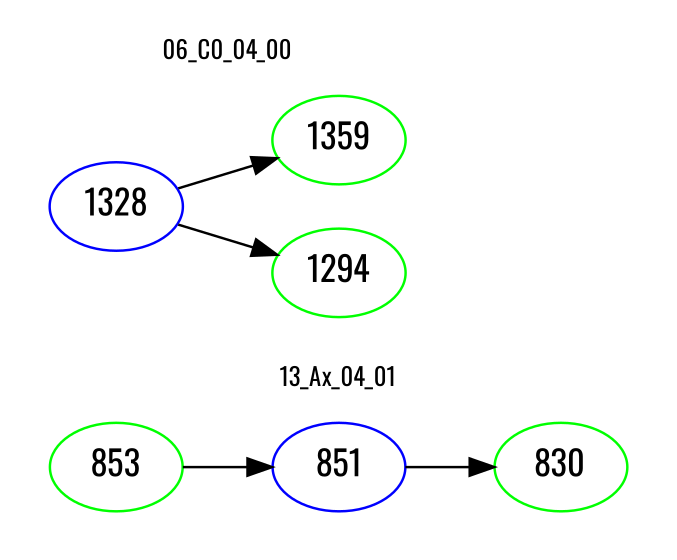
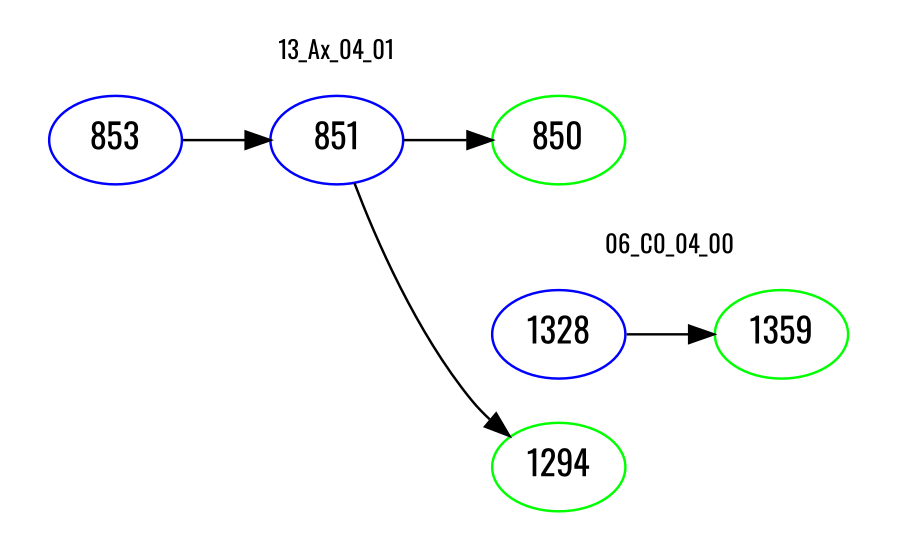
edge "1328" -> "1294": now "851" -> "1294"
node "853": color green -> blue
node "830": label "830" -> "850"
